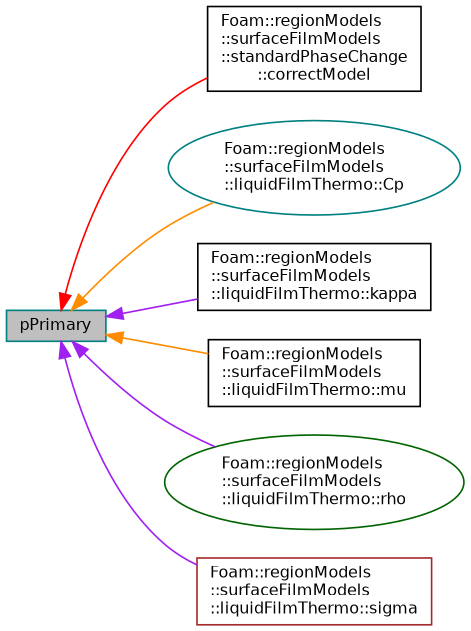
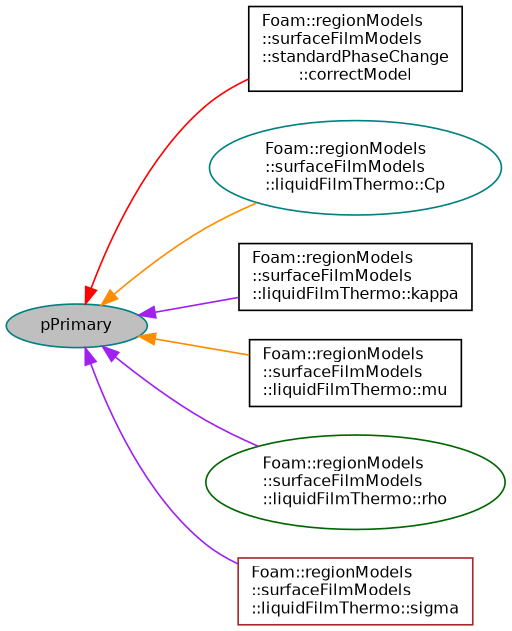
node "pPrimary": shape box -> ellipse
